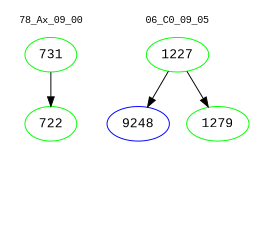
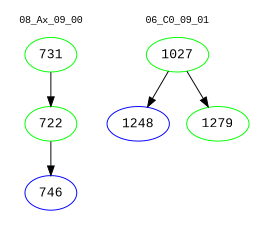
cluster "78_Ax_09_00": label "78_Ax_09_00" -> "08_Ax_09_00"
cluster "06_C0_09_05": label "06_C0_09_05" -> "06_C0_09_01"
node "1227": label "1227" -> "1027"
node "9248": label "9248" -> "1248"
node "746": added
